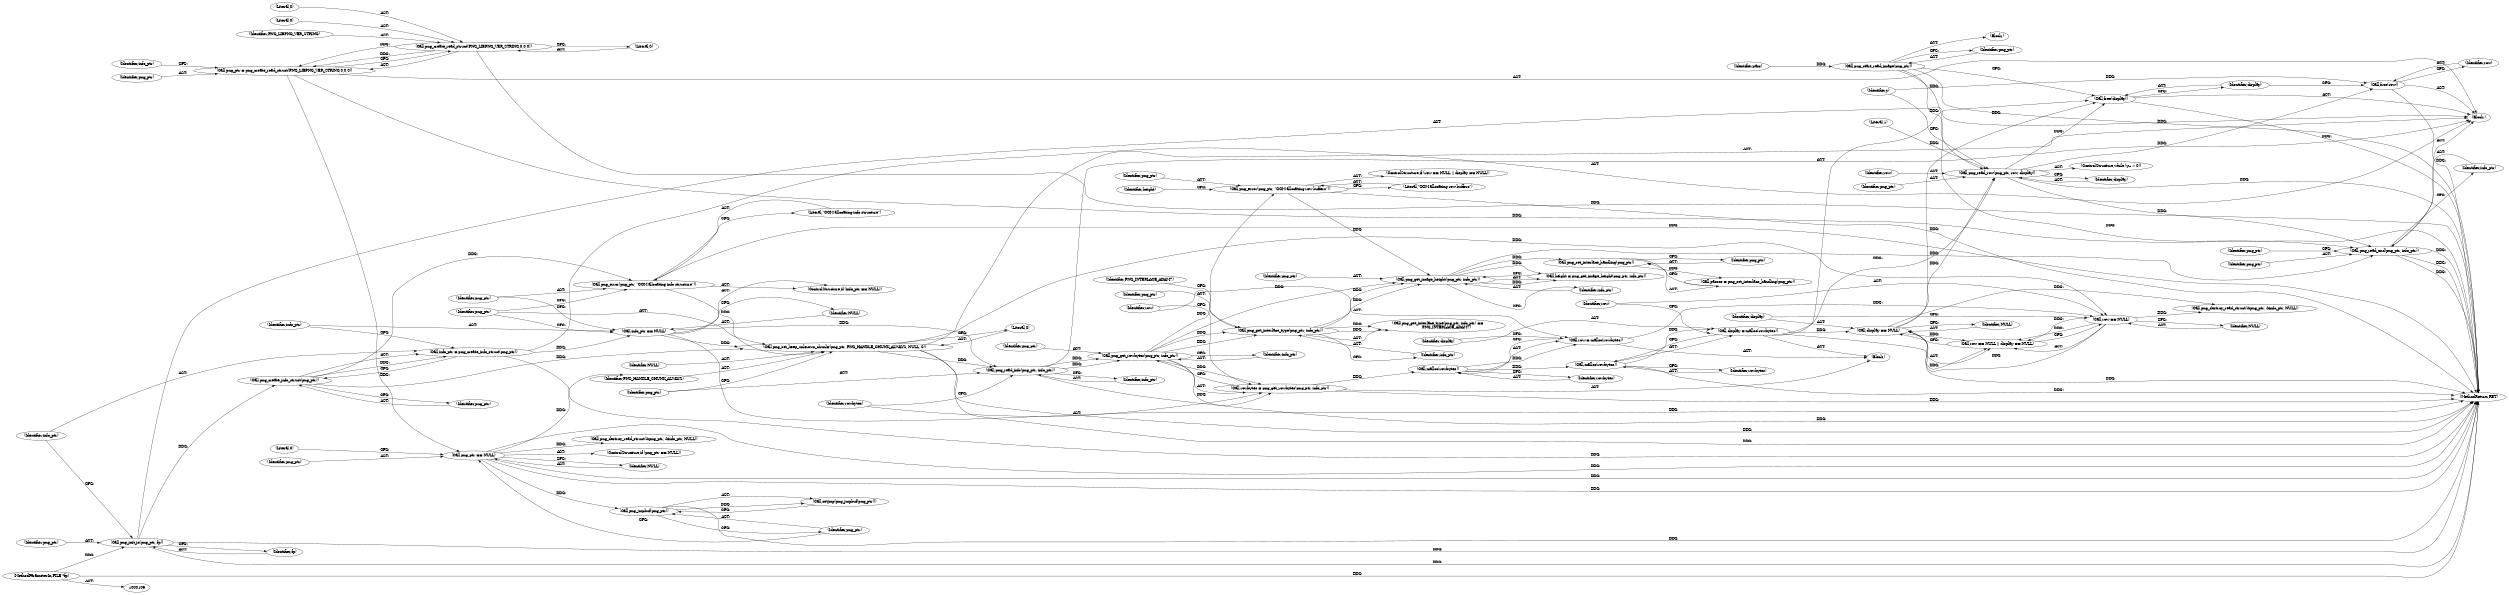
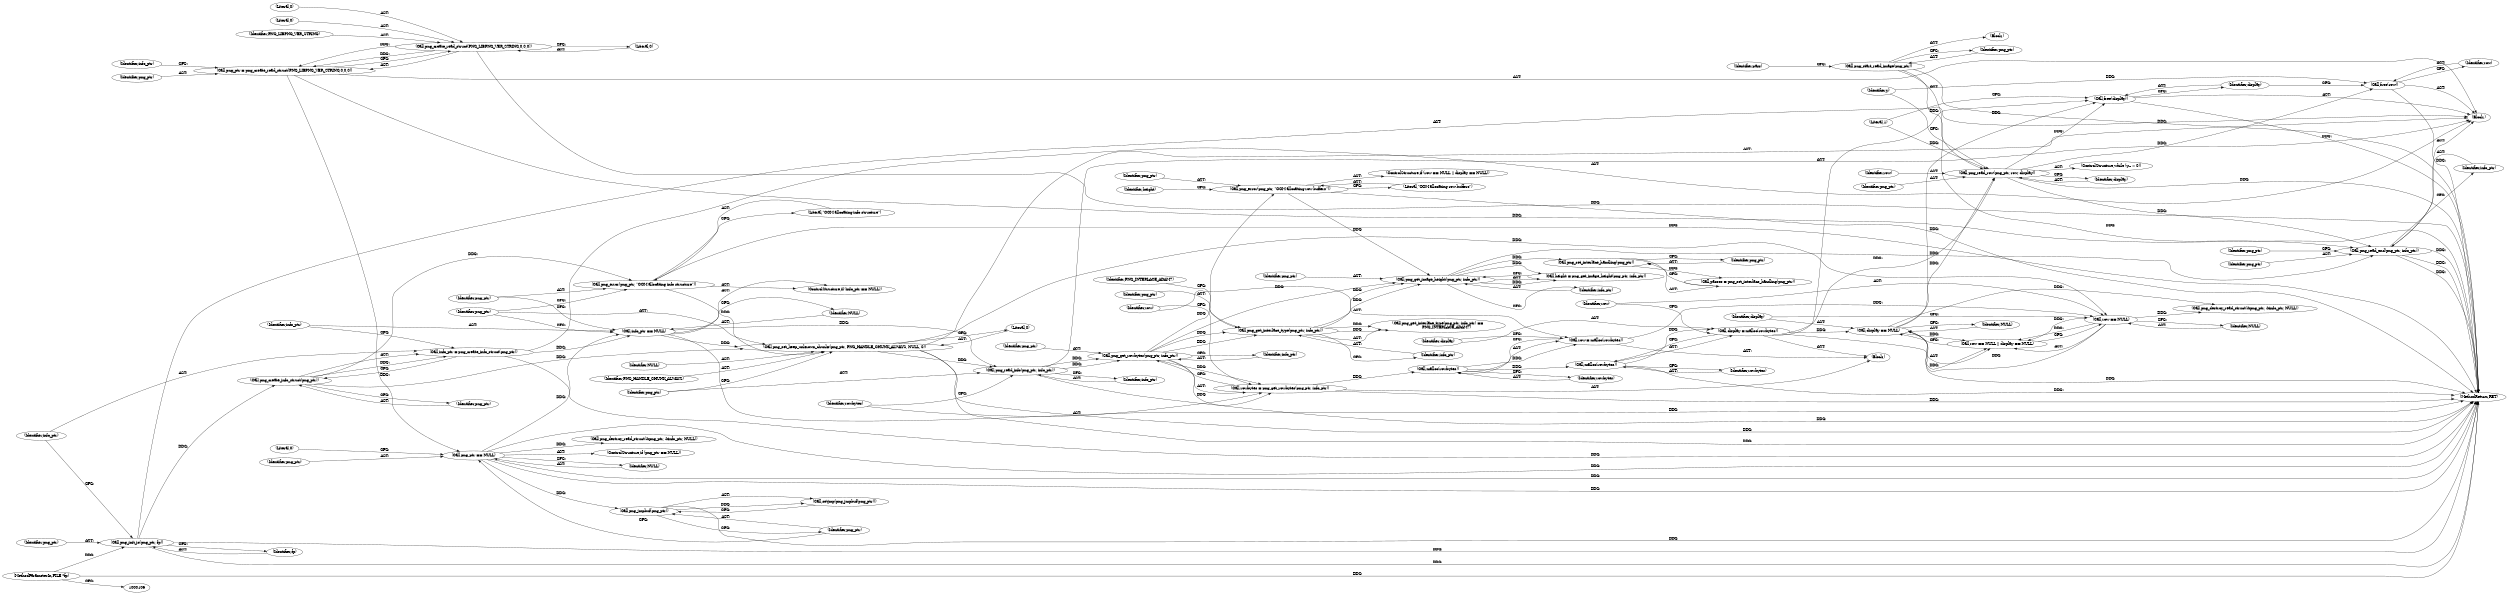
edge "(Identifier,pass)" -> "(Call,png_start_read_image(png_ptr))": label "DDG: " -> "CFG: "
edge "(Call,png_start_read_image(png_ptr))" -> "(Call,free(display))": now "(Literal,1)" -> "(Call,free(display))"
edge "(Call,png_start_read_image(png_ptr))" -> "(Call,png_read_row(png_ptr, row, display))": label "DDG: " -> "AST: "
edge "(Call,png_ptr == NULL)" -> "(Identifier,PNG_HANDLE_CHUNK_ALWAYS)": now "(Call,png_ptr == NULL)" -> "(Call,info_ptr == NULL)"
edge "(MethodParameterIn,FILE *fp)" -> "1000106": label "AST: " -> "CFG: "
